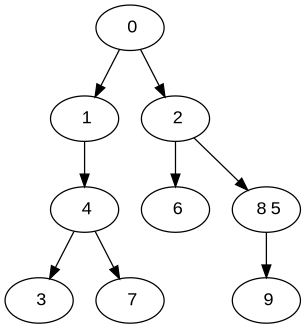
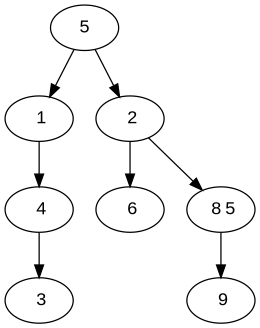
node "0": label "0" -> "5"
node "7": removed
